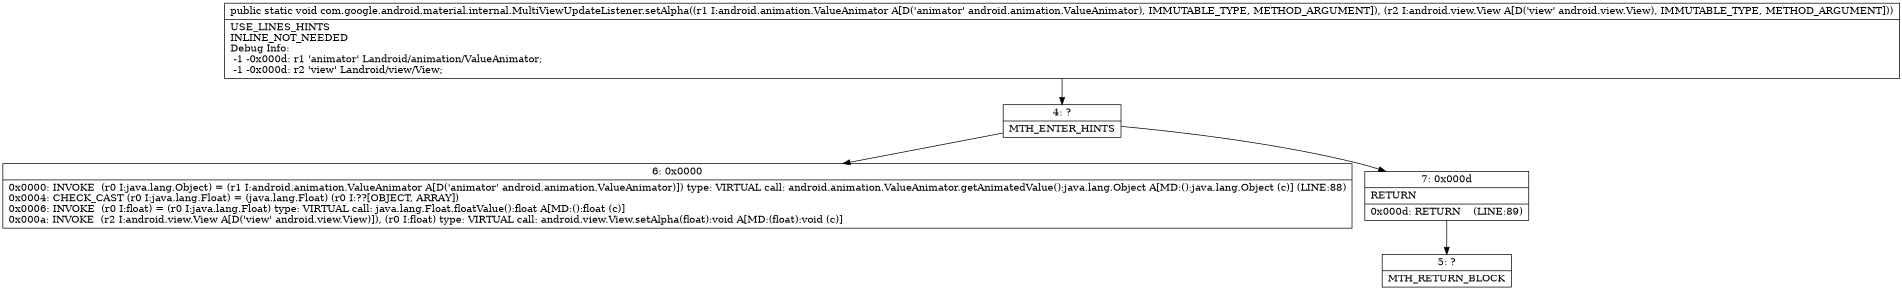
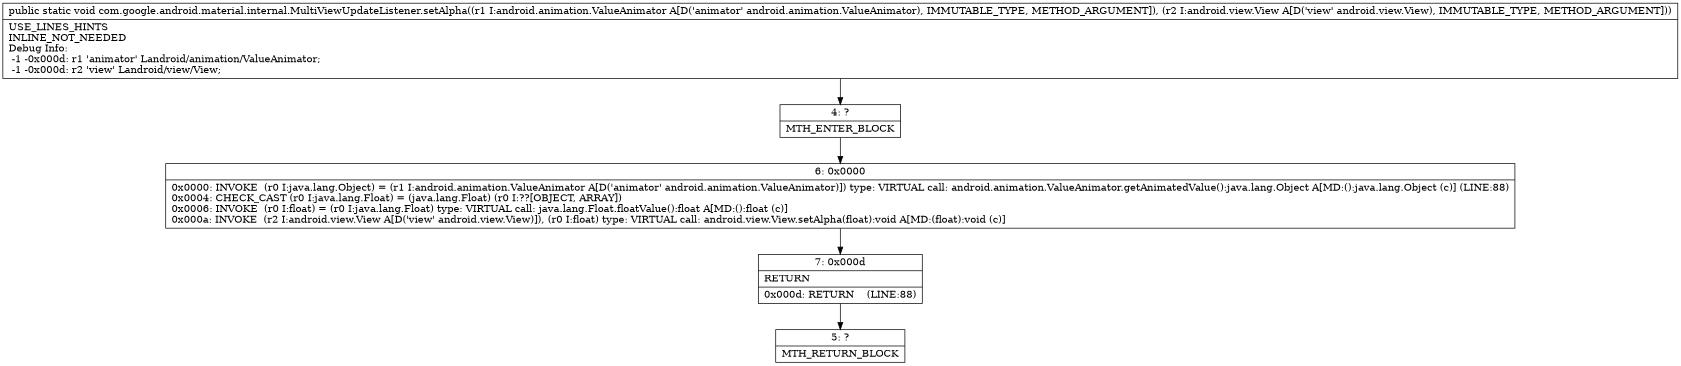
node "4: ?": text "MTH_ENTER_HINTS" -> "MTH_ENTER_BLOCK"
edge "4: ?" -> "7: 0x000d": now "6: 0x0000" -> "7: 0x000d"
node "7: 0x000d": text "0x000d: RETURN    (LINE:89)" -> "0x000d: RETURN    (LINE:88)"
